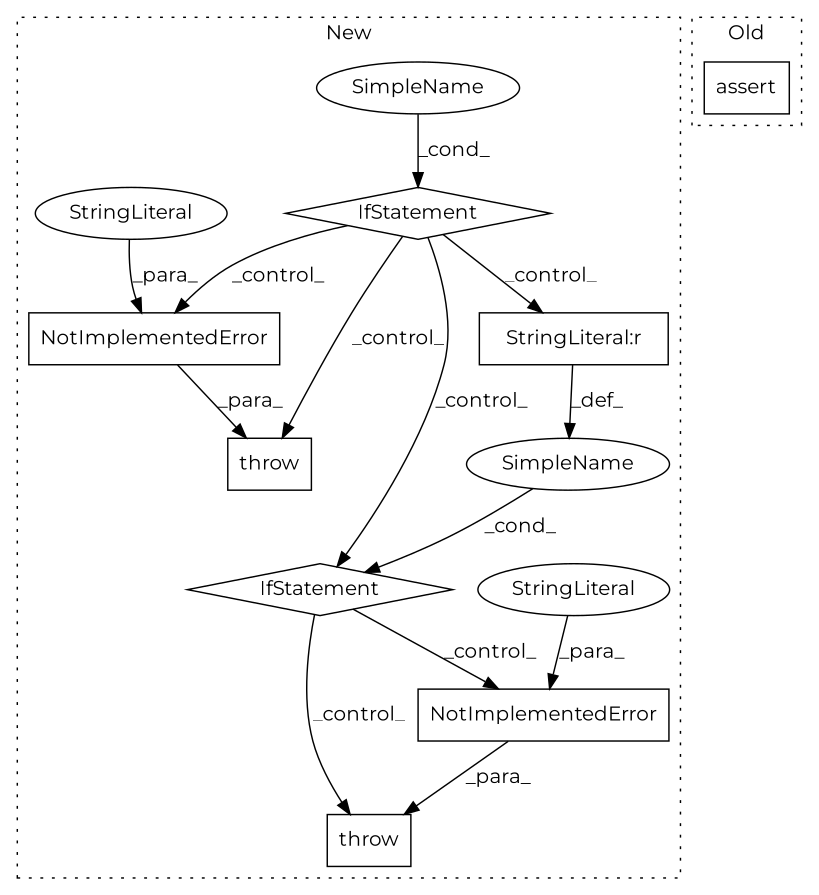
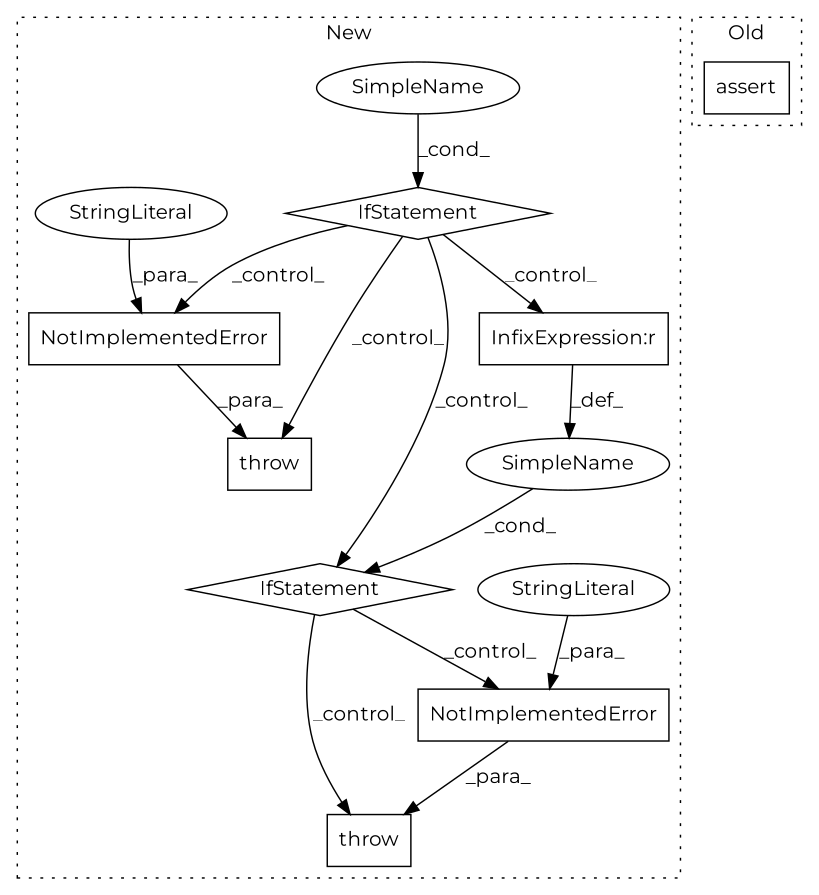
node "StringLiteral:r": label "StringLiteral:r" -> "InfixExpression:r"
